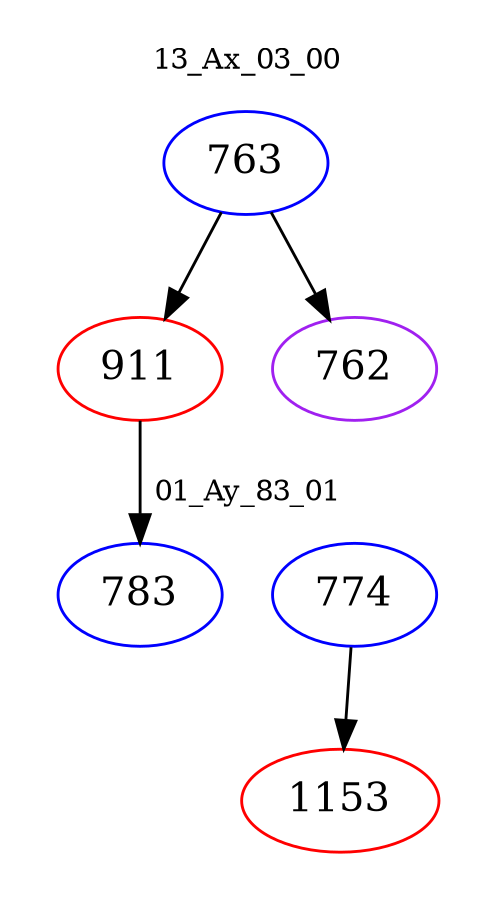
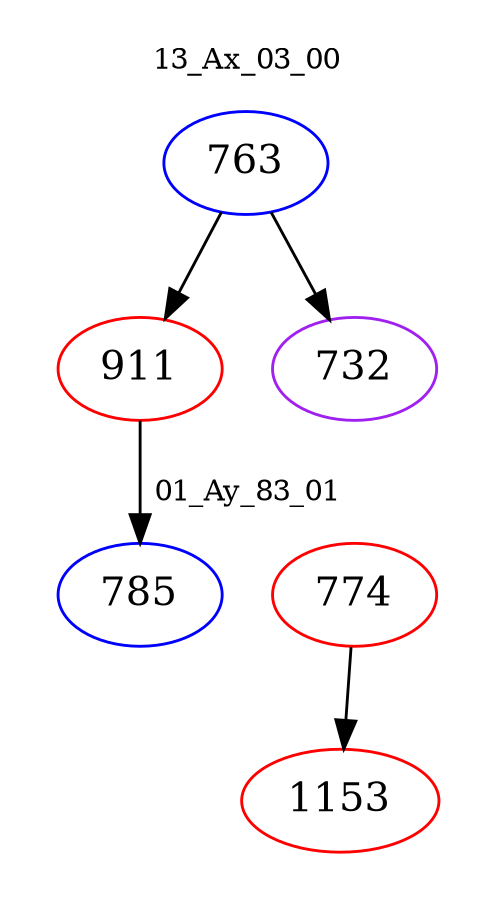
node "762": label "762" -> "732"
node "783": label "783" -> "785"
node "774": color blue -> red
